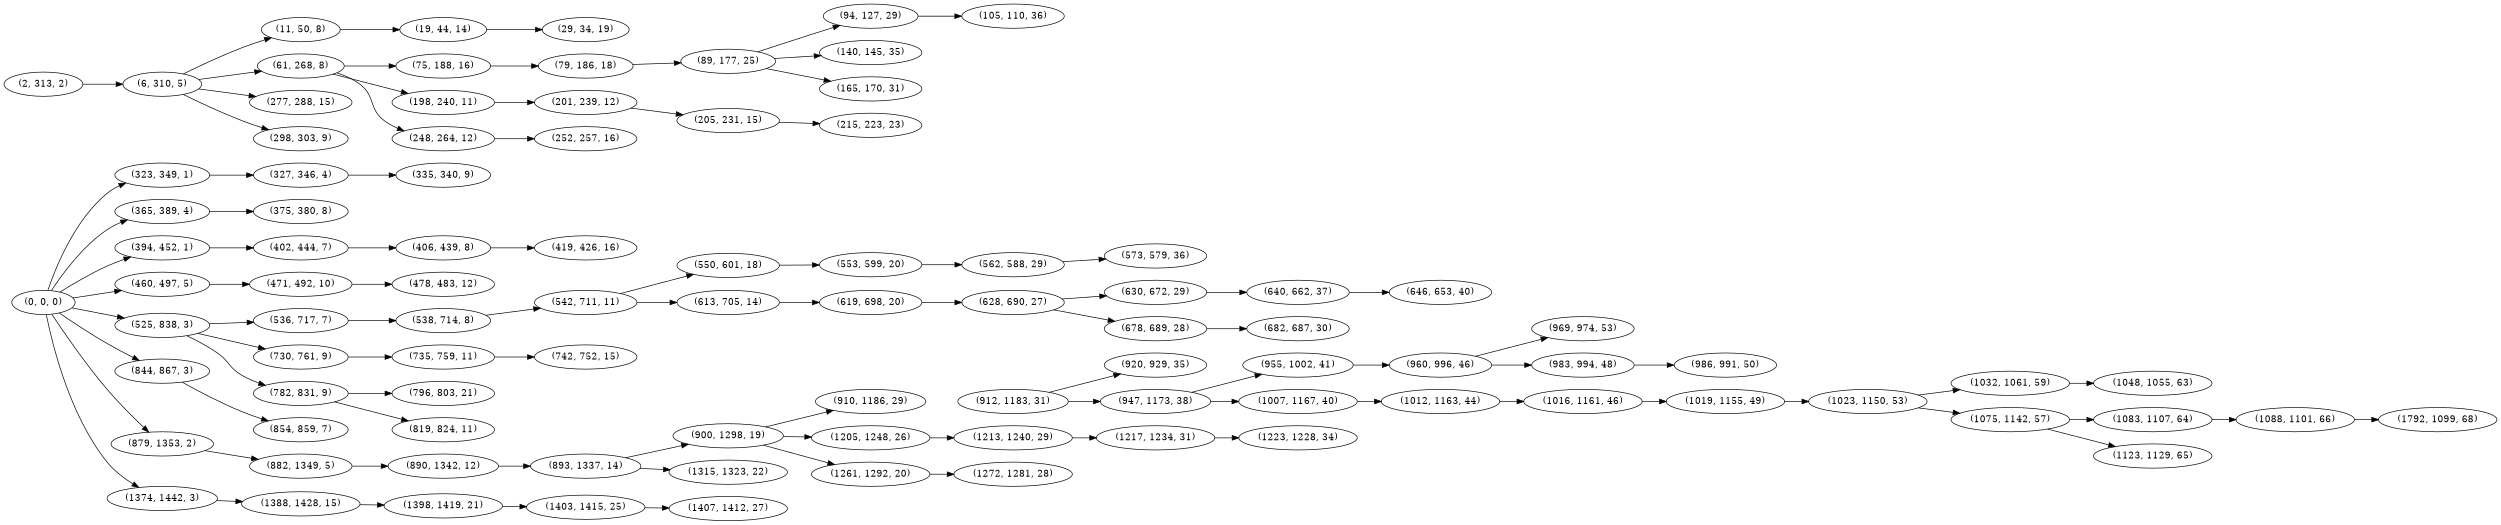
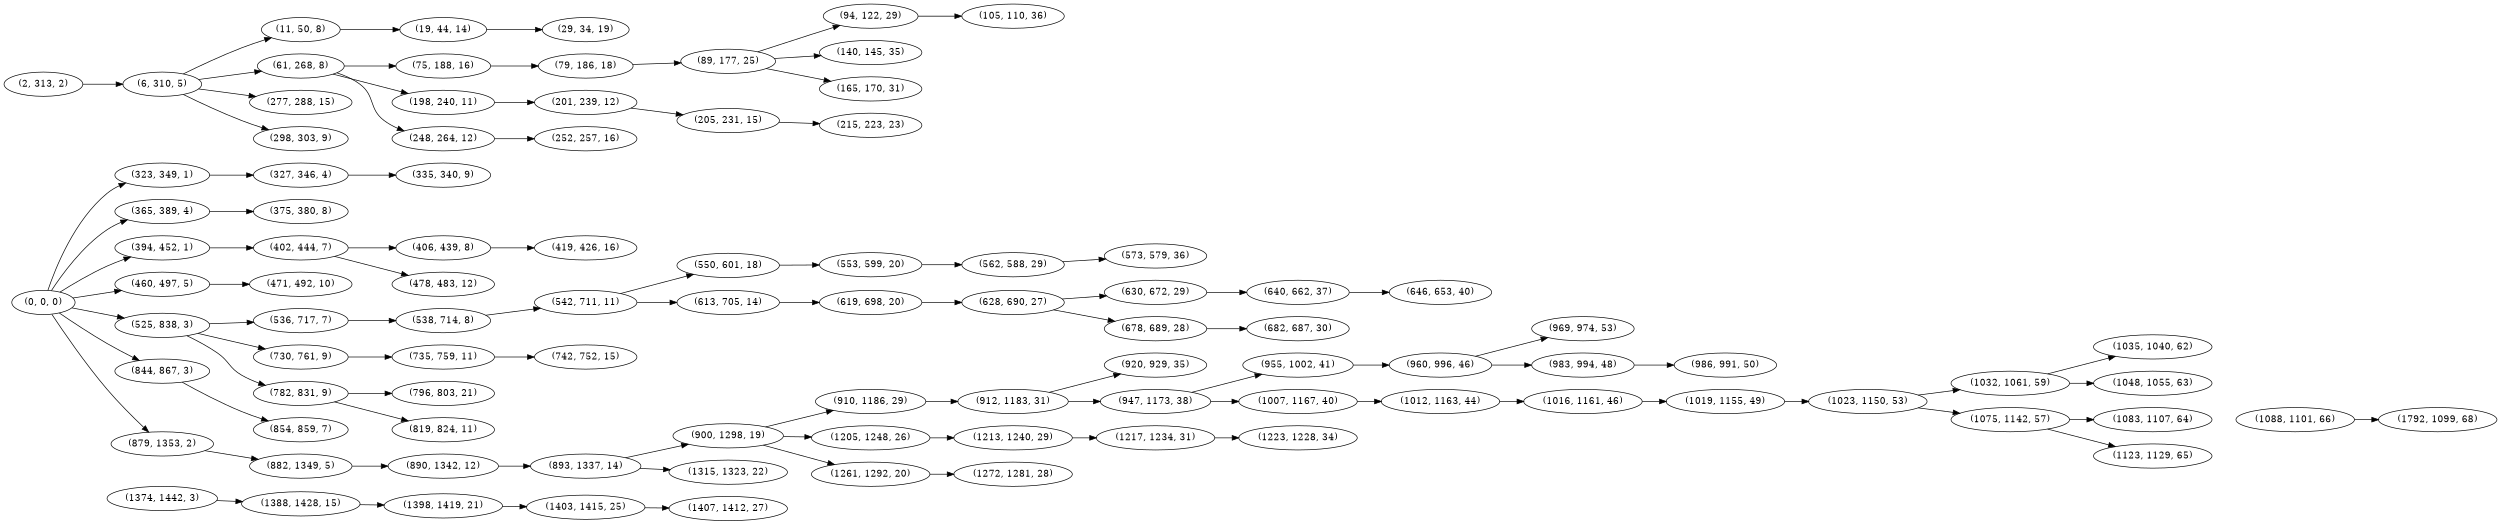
node "(94, 127, 29)": label "(94, 127, 29)" -> "(94, 122, 29)"
edge "(471, 492, 10)" -> "(478, 483, 12)": now "(402, 444, 7)" -> "(478, 483, 12)"
node "(1035, 1040, 62)": added
edge "(910, 1186, 29)" -> "(912, 1183, 31)": added
edge "(0, 0, 0)" -> "(1374, 1442, 3)": removed
edge "(1083, 1107, 64)" -> "(1088, 1101, 66)": removed
